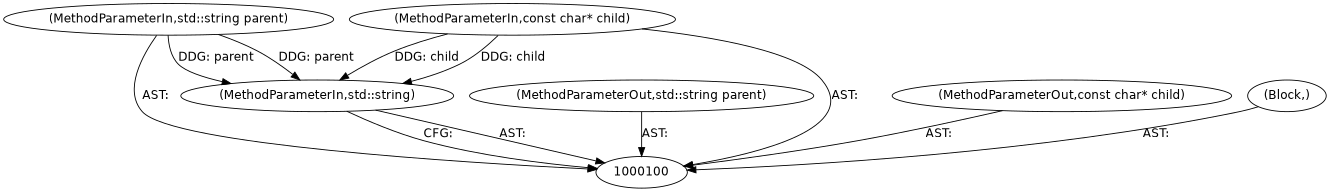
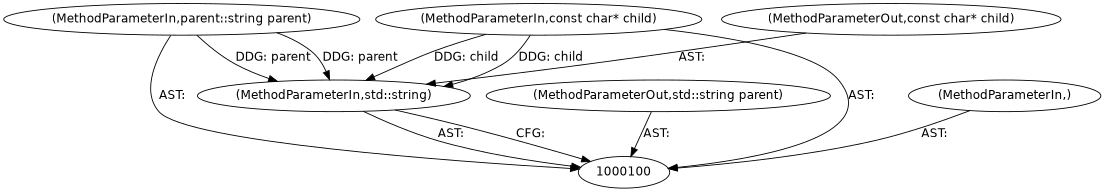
node "(MethodParameterIn,std::string parent)": label "(MethodParameterIn,std::string parent)" -> "(MethodParameterIn,parent::string parent)"
node "(Block,)": label "(Block,)" -> "(MethodParameterIn,)"
edge "(MethodParameterOut,const char* child)" -> "1000100": now "(MethodParameterOut,const char* child)" -> "(MethodParameterIn,std::string)"
